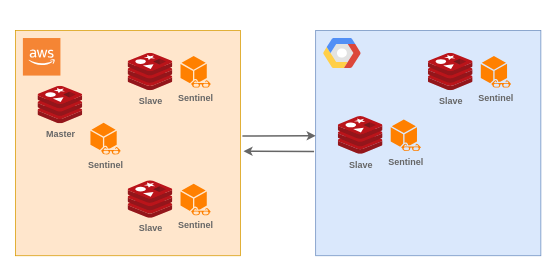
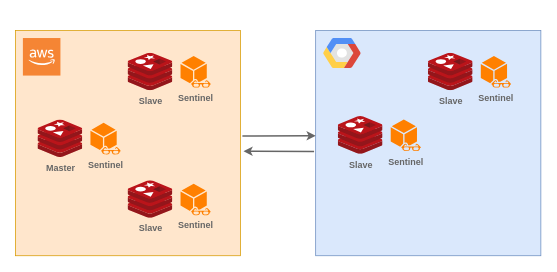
node "Master": moved (60, 105) -> (60, 138)
